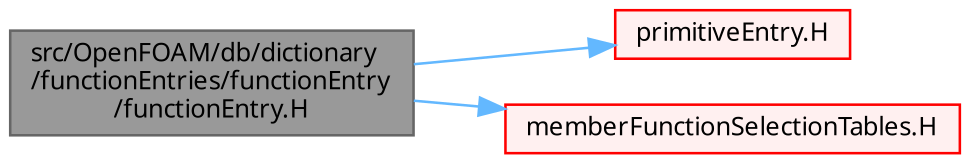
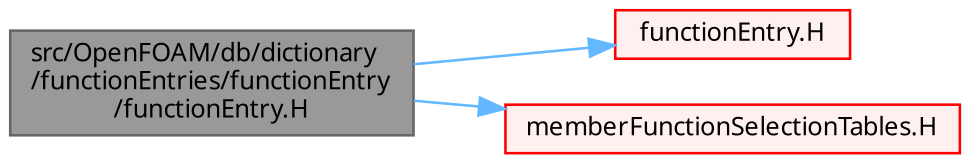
node "primitiveEntry.H": label "primitiveEntry.H" -> "functionEntry.H"
